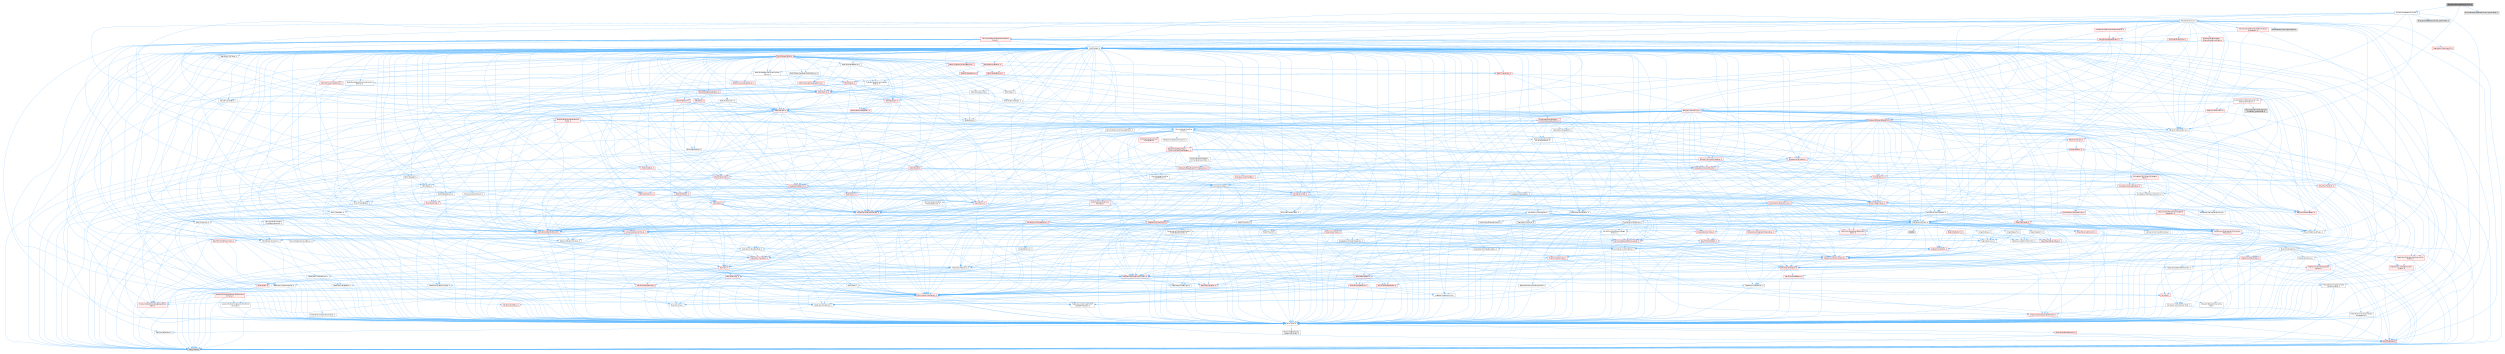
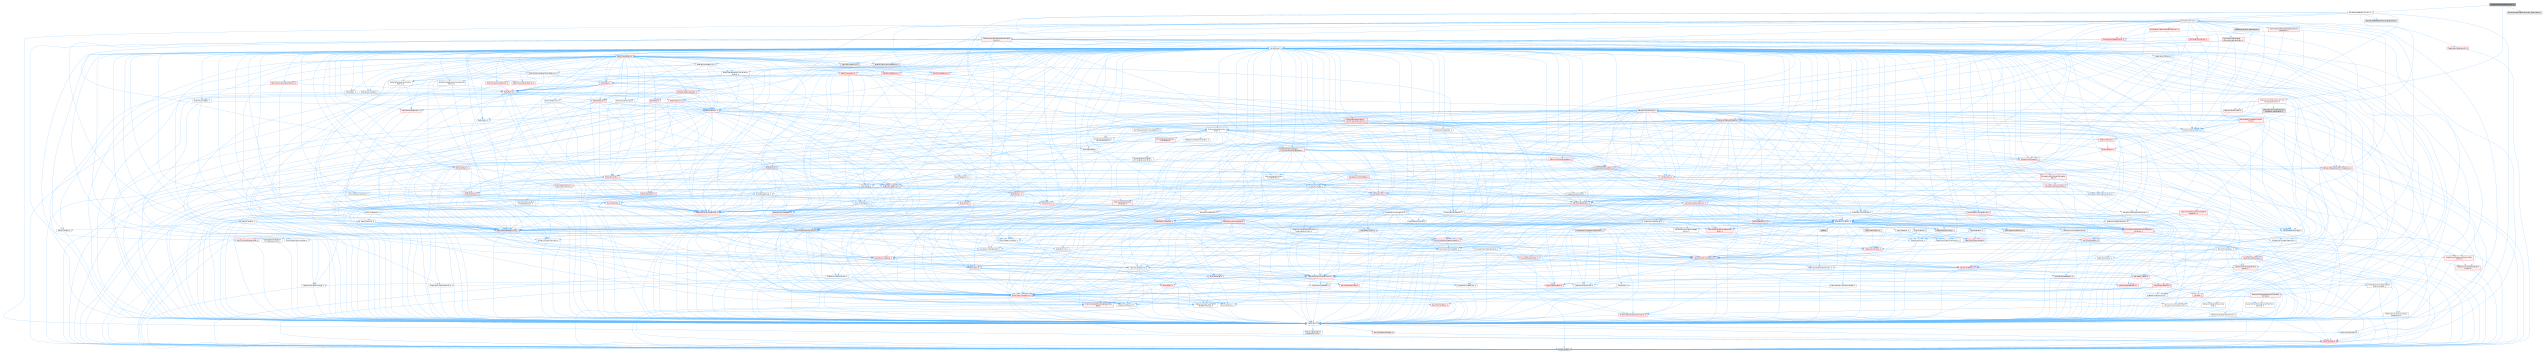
edge "Math/ConvexHull2d.h" -> "Math/CapsuleShape.h": now "Math/UnrealMath.h" -> "Math/CapsuleShape.h"
edge "Internationalization /TextNamespaceFwd.h" -> "Serialization/Archive.h": reversed
